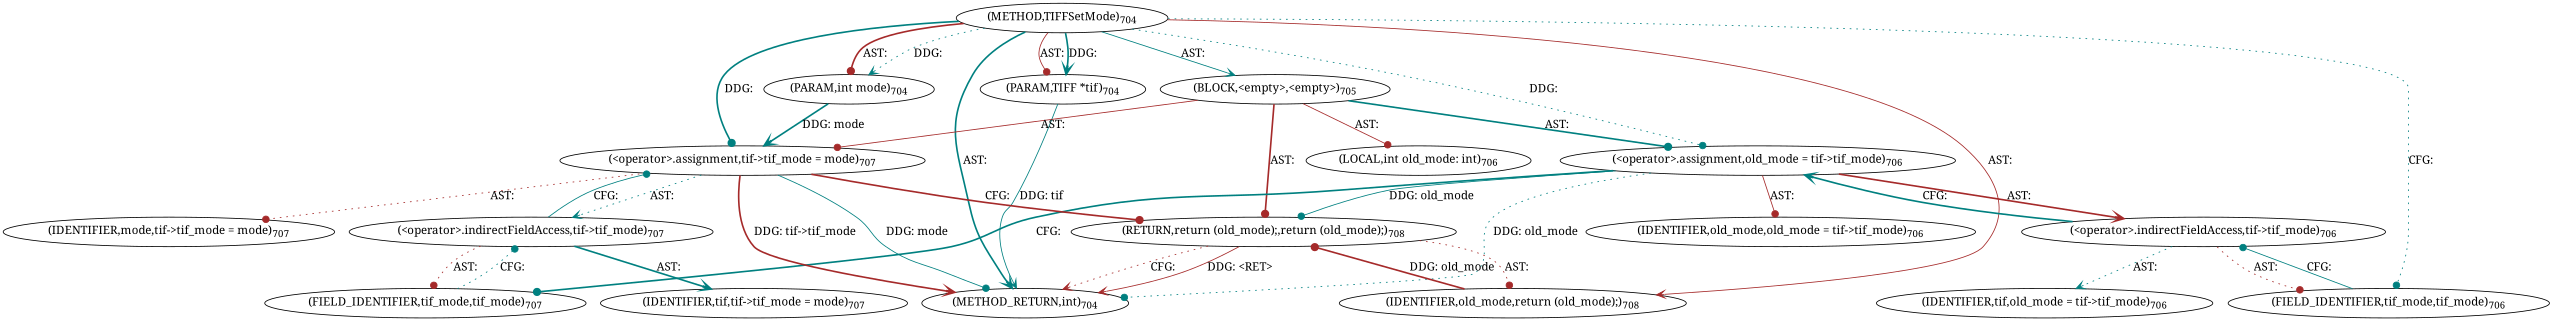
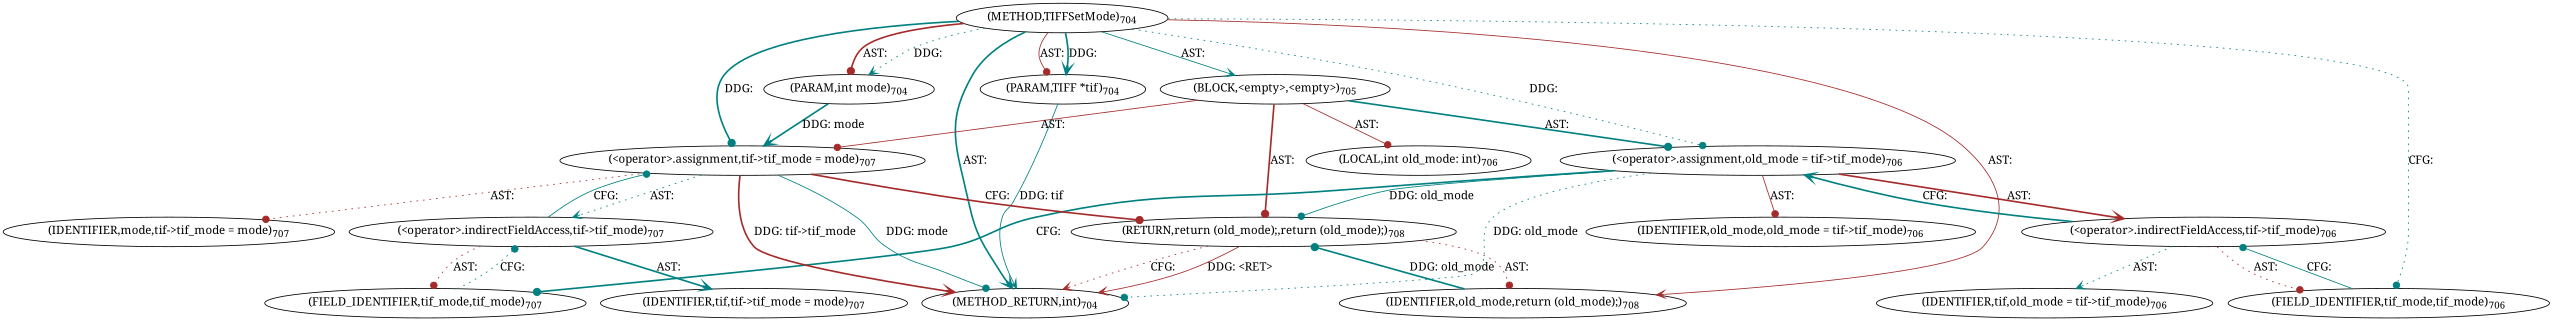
edge "(IDENTIFIER,old_mode,return (old_mode);)" -> "(RETURN,return (old_mode);,return (old_mode);)": color brown -> teal
